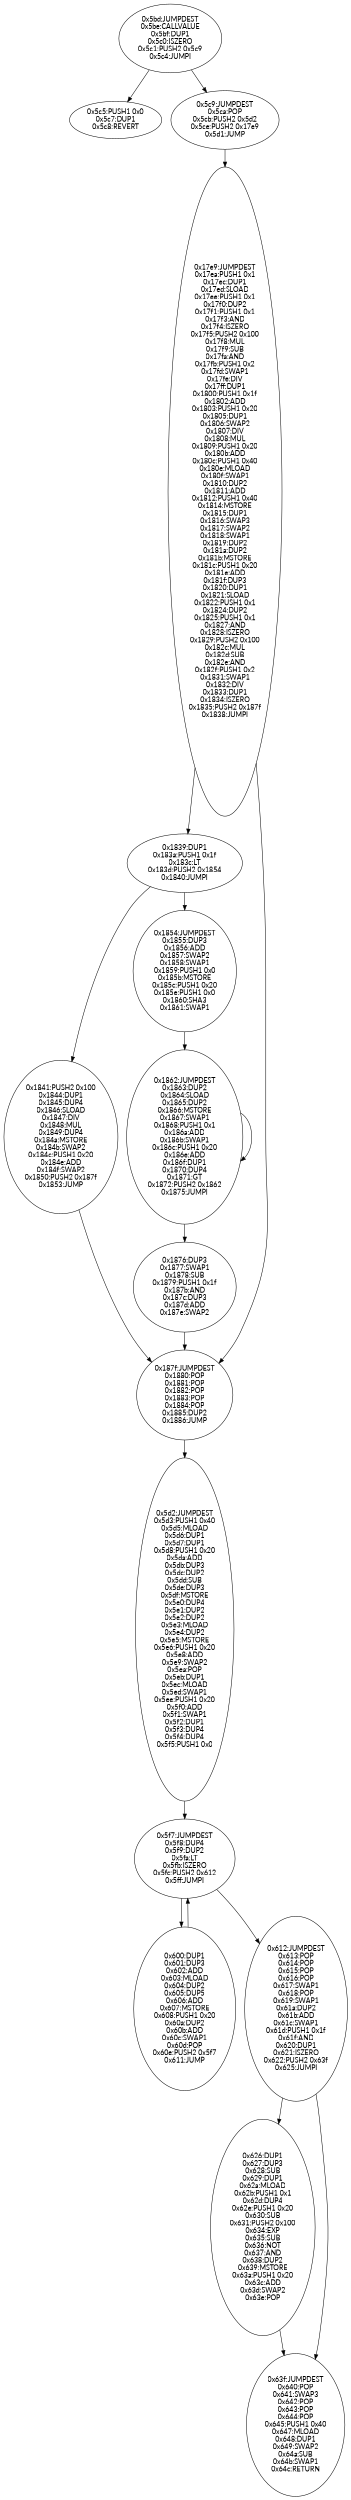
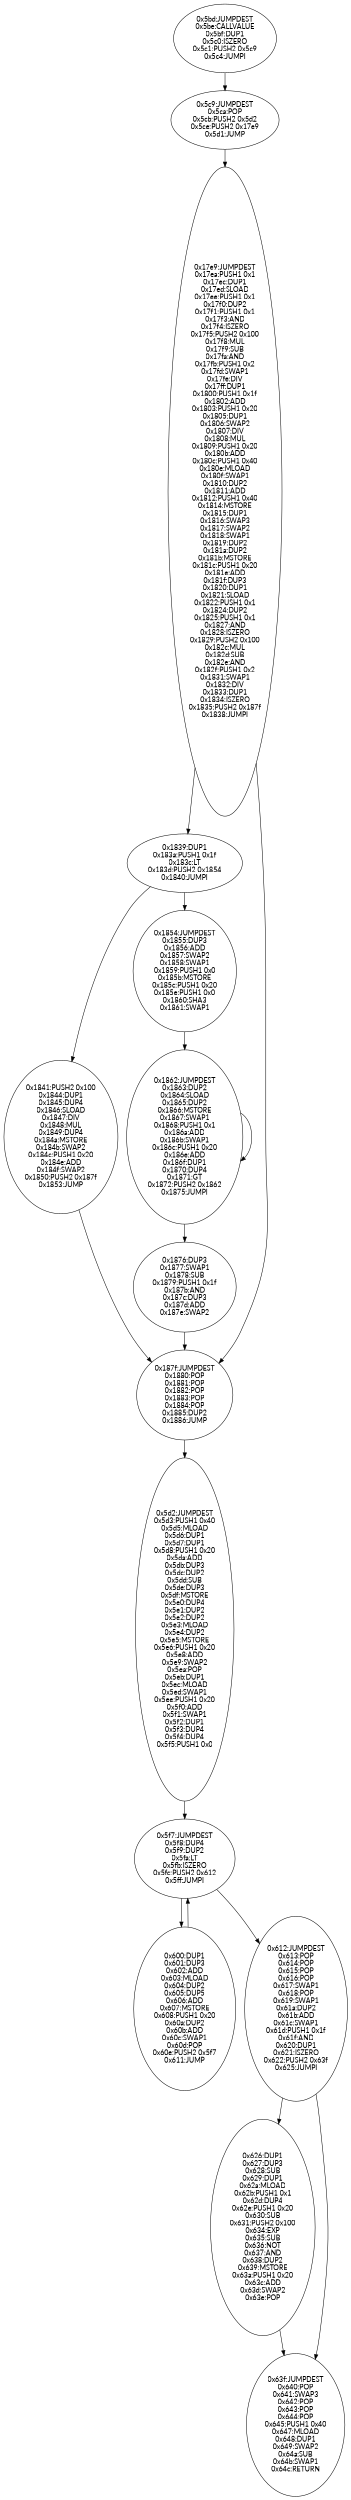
node "0x5c5:PUSH1 0x0 0x5c7:DUP1 0x5c8:REVERT": removed
